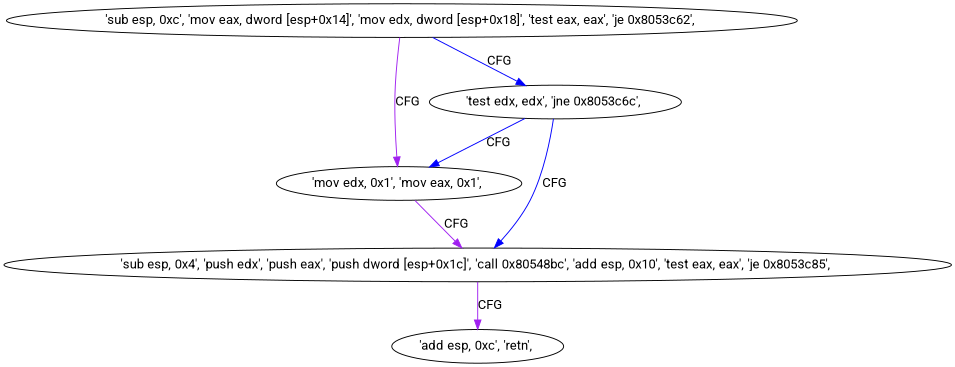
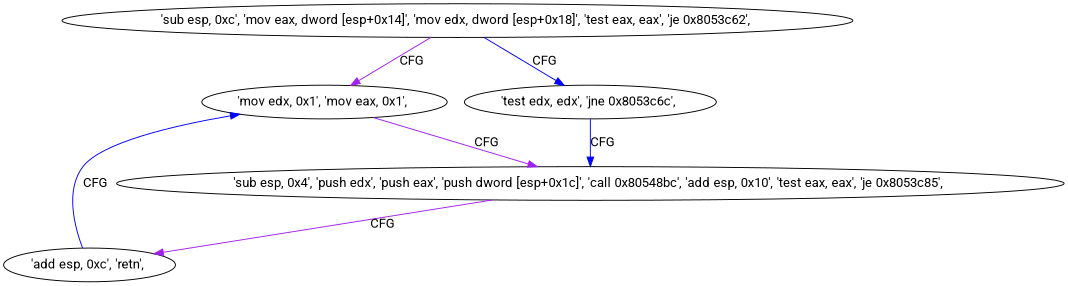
edge "'test edx, edx', 'jne 0x8053c6c'," -> "'mov edx, 0x1', 'mov eax, 0x1',": now "'add esp, 0xc', 'retn'," -> "'mov edx, 0x1', 'mov eax, 0x1',"
